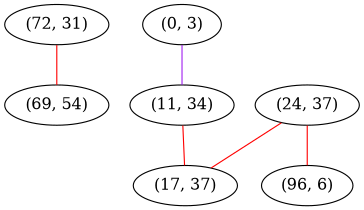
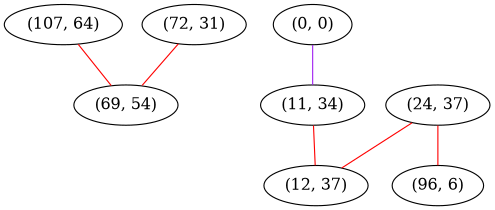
node "(107, 64)": added
node "(0, 3)": label "(0, 3)" -> "(0, 0)"
node "(17, 37)": label "(17, 37)" -> "(12, 37)"
